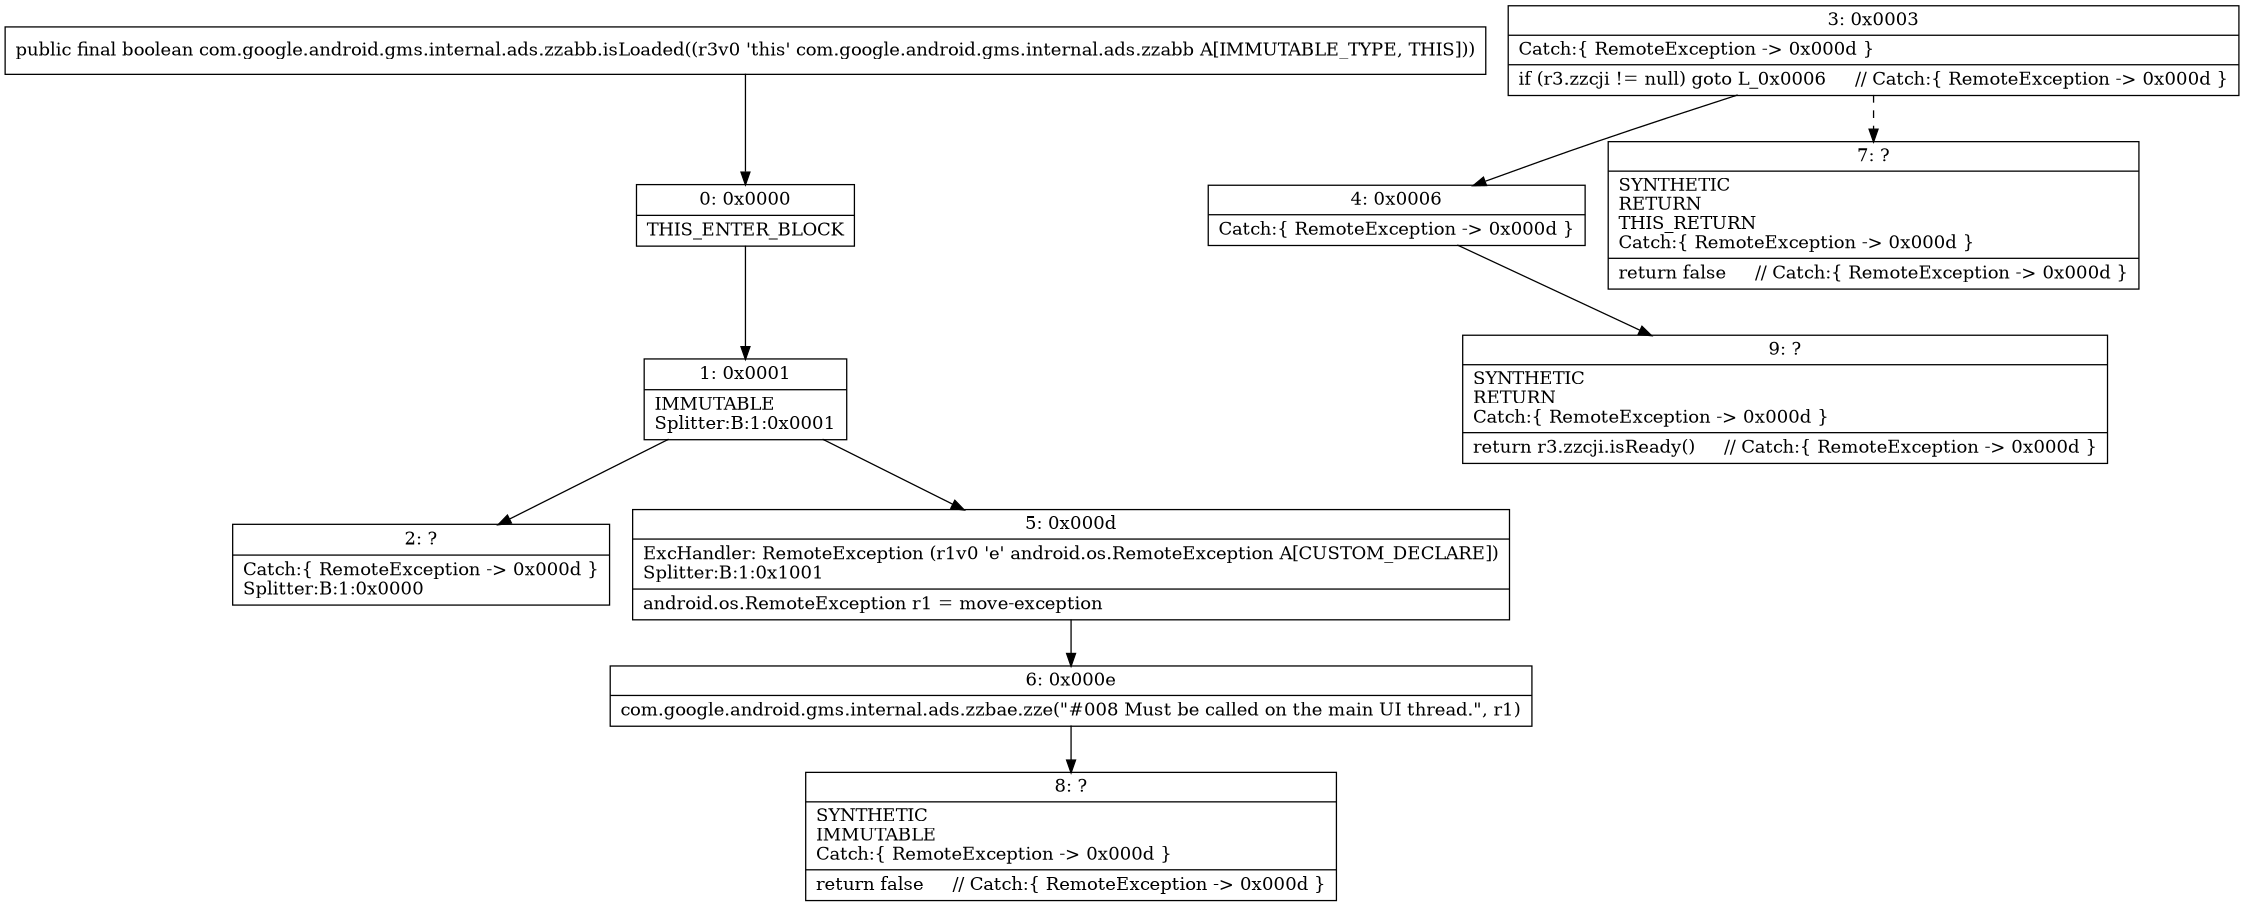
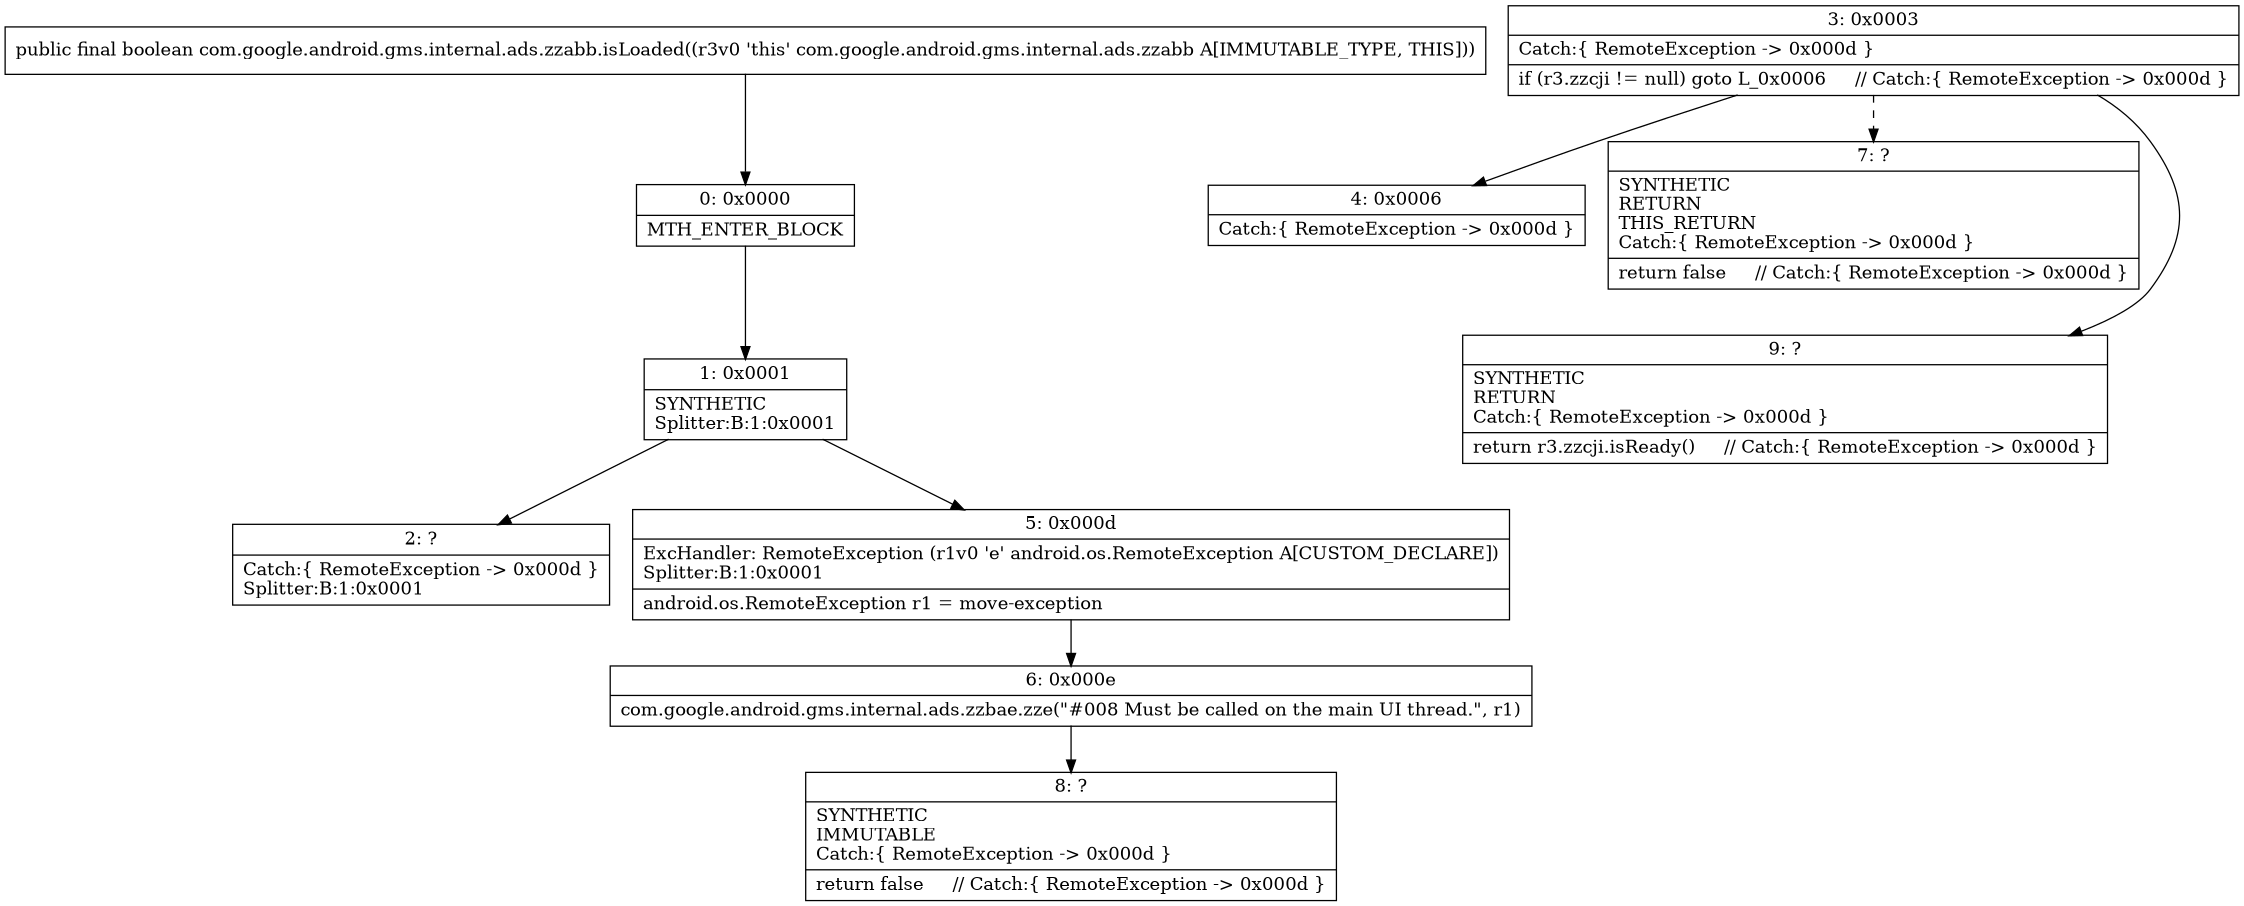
node "0: 0x0000": text "THIS_ENTER_BLOCK" -> "MTH_ENTER_BLOCK"
edge "4: 0x0006" -> "9: ?": now "3: 0x0003" -> "9: ?"
node "1: 0x0001": text "IMMUTABLE" -> "SYNTHETIC"
node "5: 0x000d": text "Splitter:B:1:0x1001" -> "Splitter:B:1:0x0001"
node "2: ?": text "Splitter:B:1:0x0000" -> "Splitter:B:1:0x0001"
